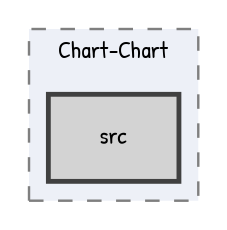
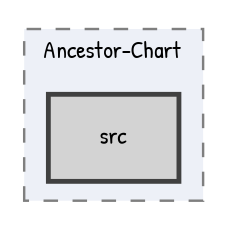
cluster "Chart-Chart": label "Chart-Chart" -> "Ancestor-Chart"
